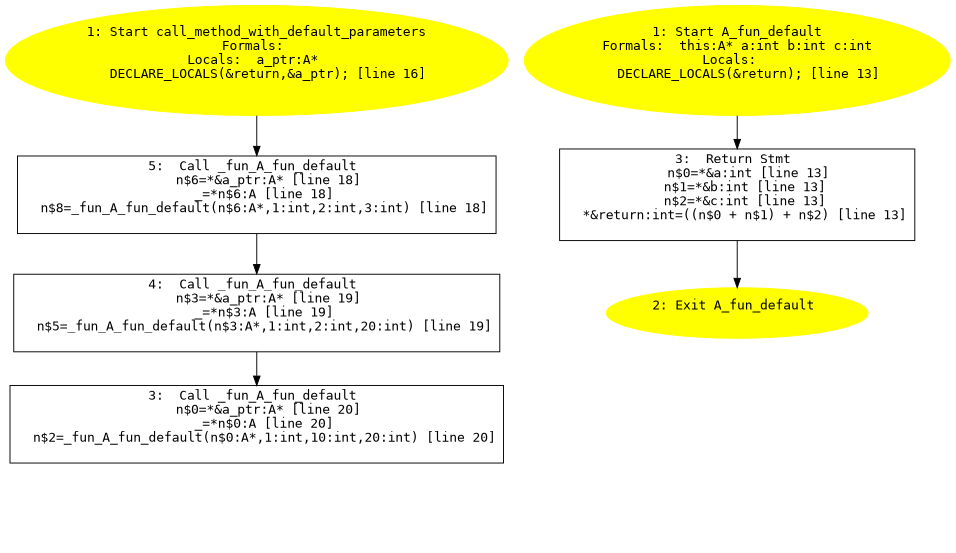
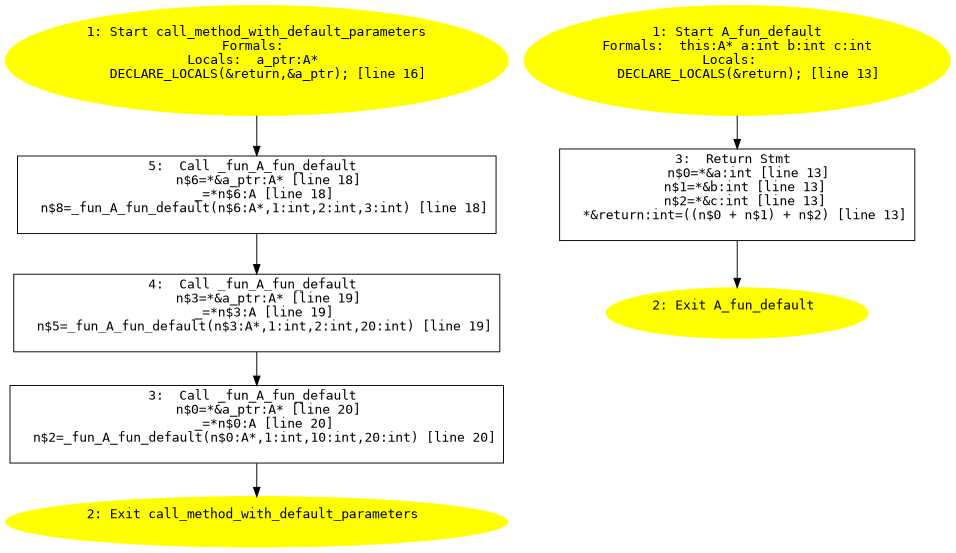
node "2: Exit call_method_with_default_parameters": added
